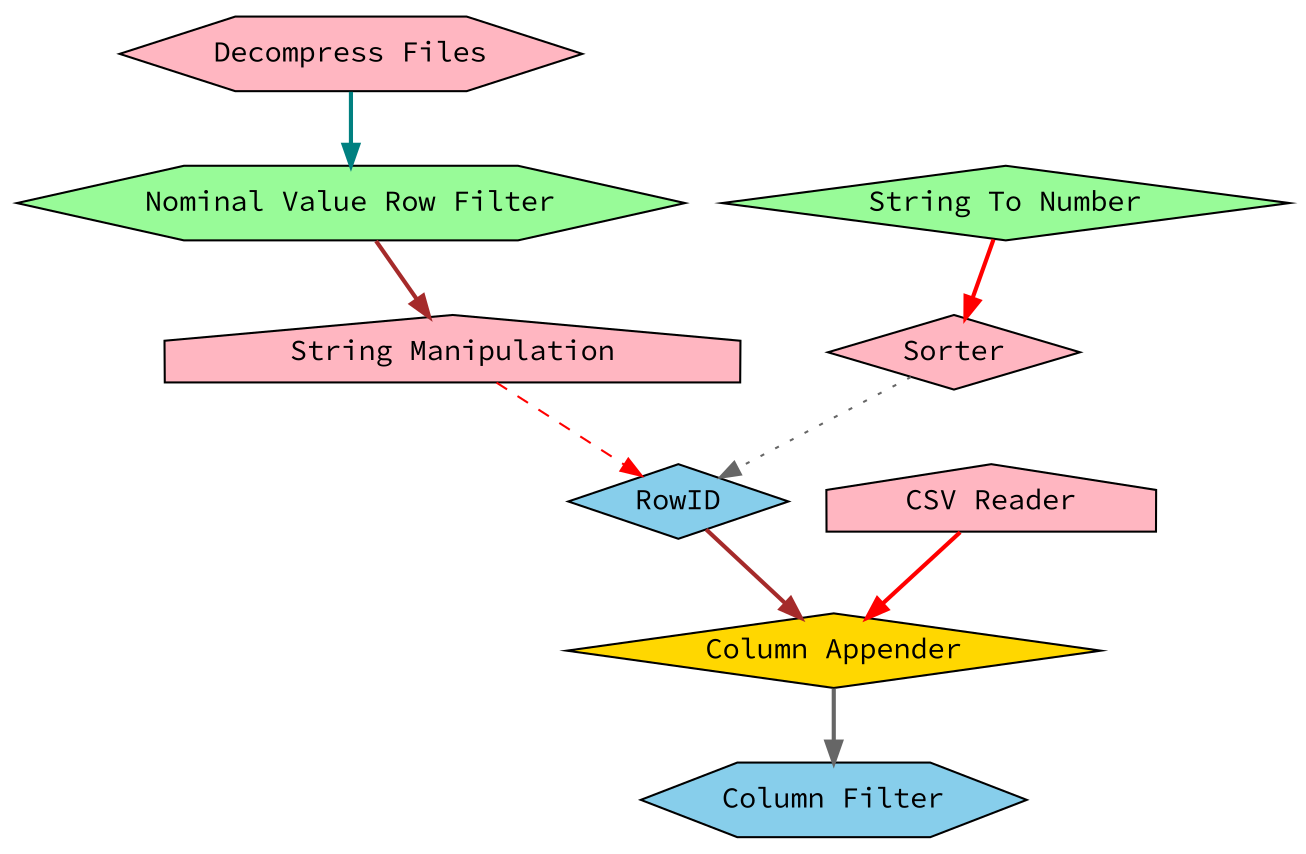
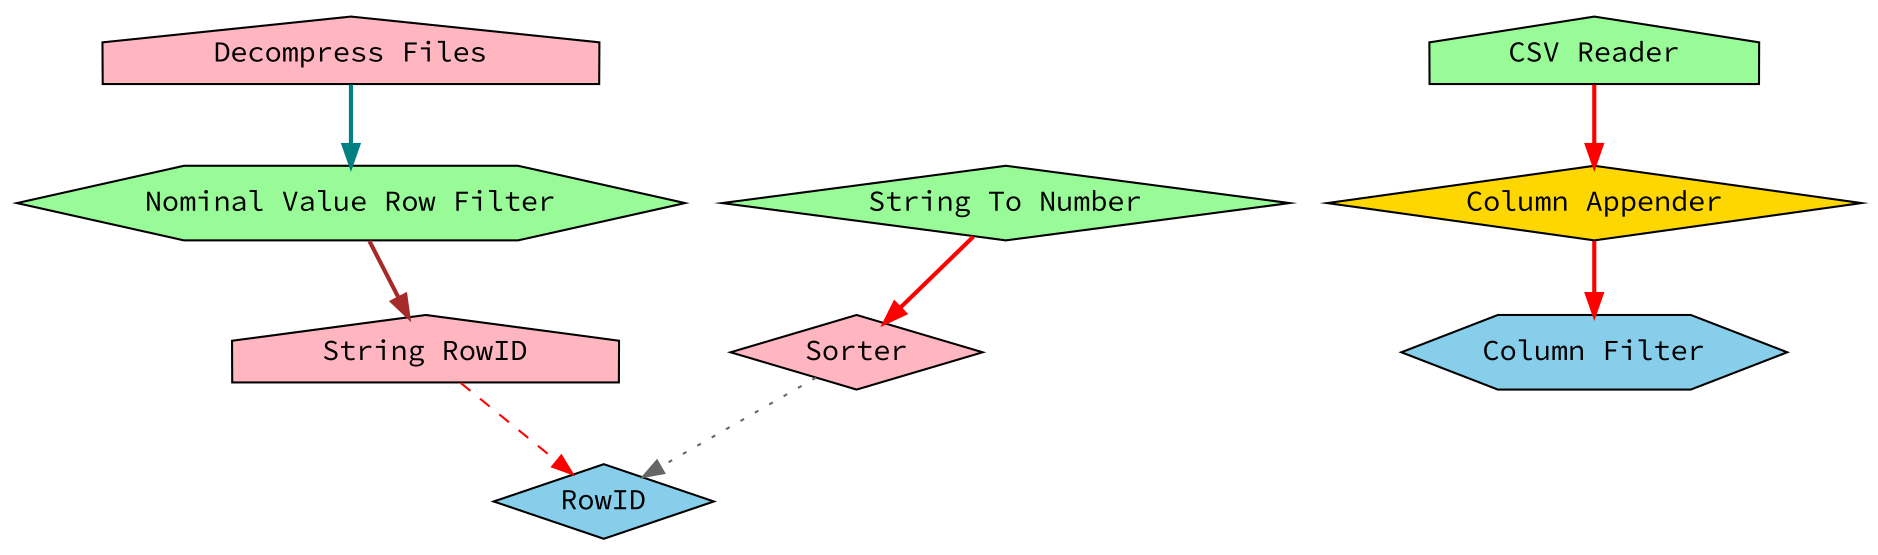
node "Decompress Files": shape hexagon -> house
node "String Manipulation": label "String Manipulation" -> "String RowID"
node "CSV Reader": fillcolor lightpink -> palegreen
edge "RowID" -> "Column Appender": removed
edge "Column Appender" -> "Column Filter": color gray40 -> red
